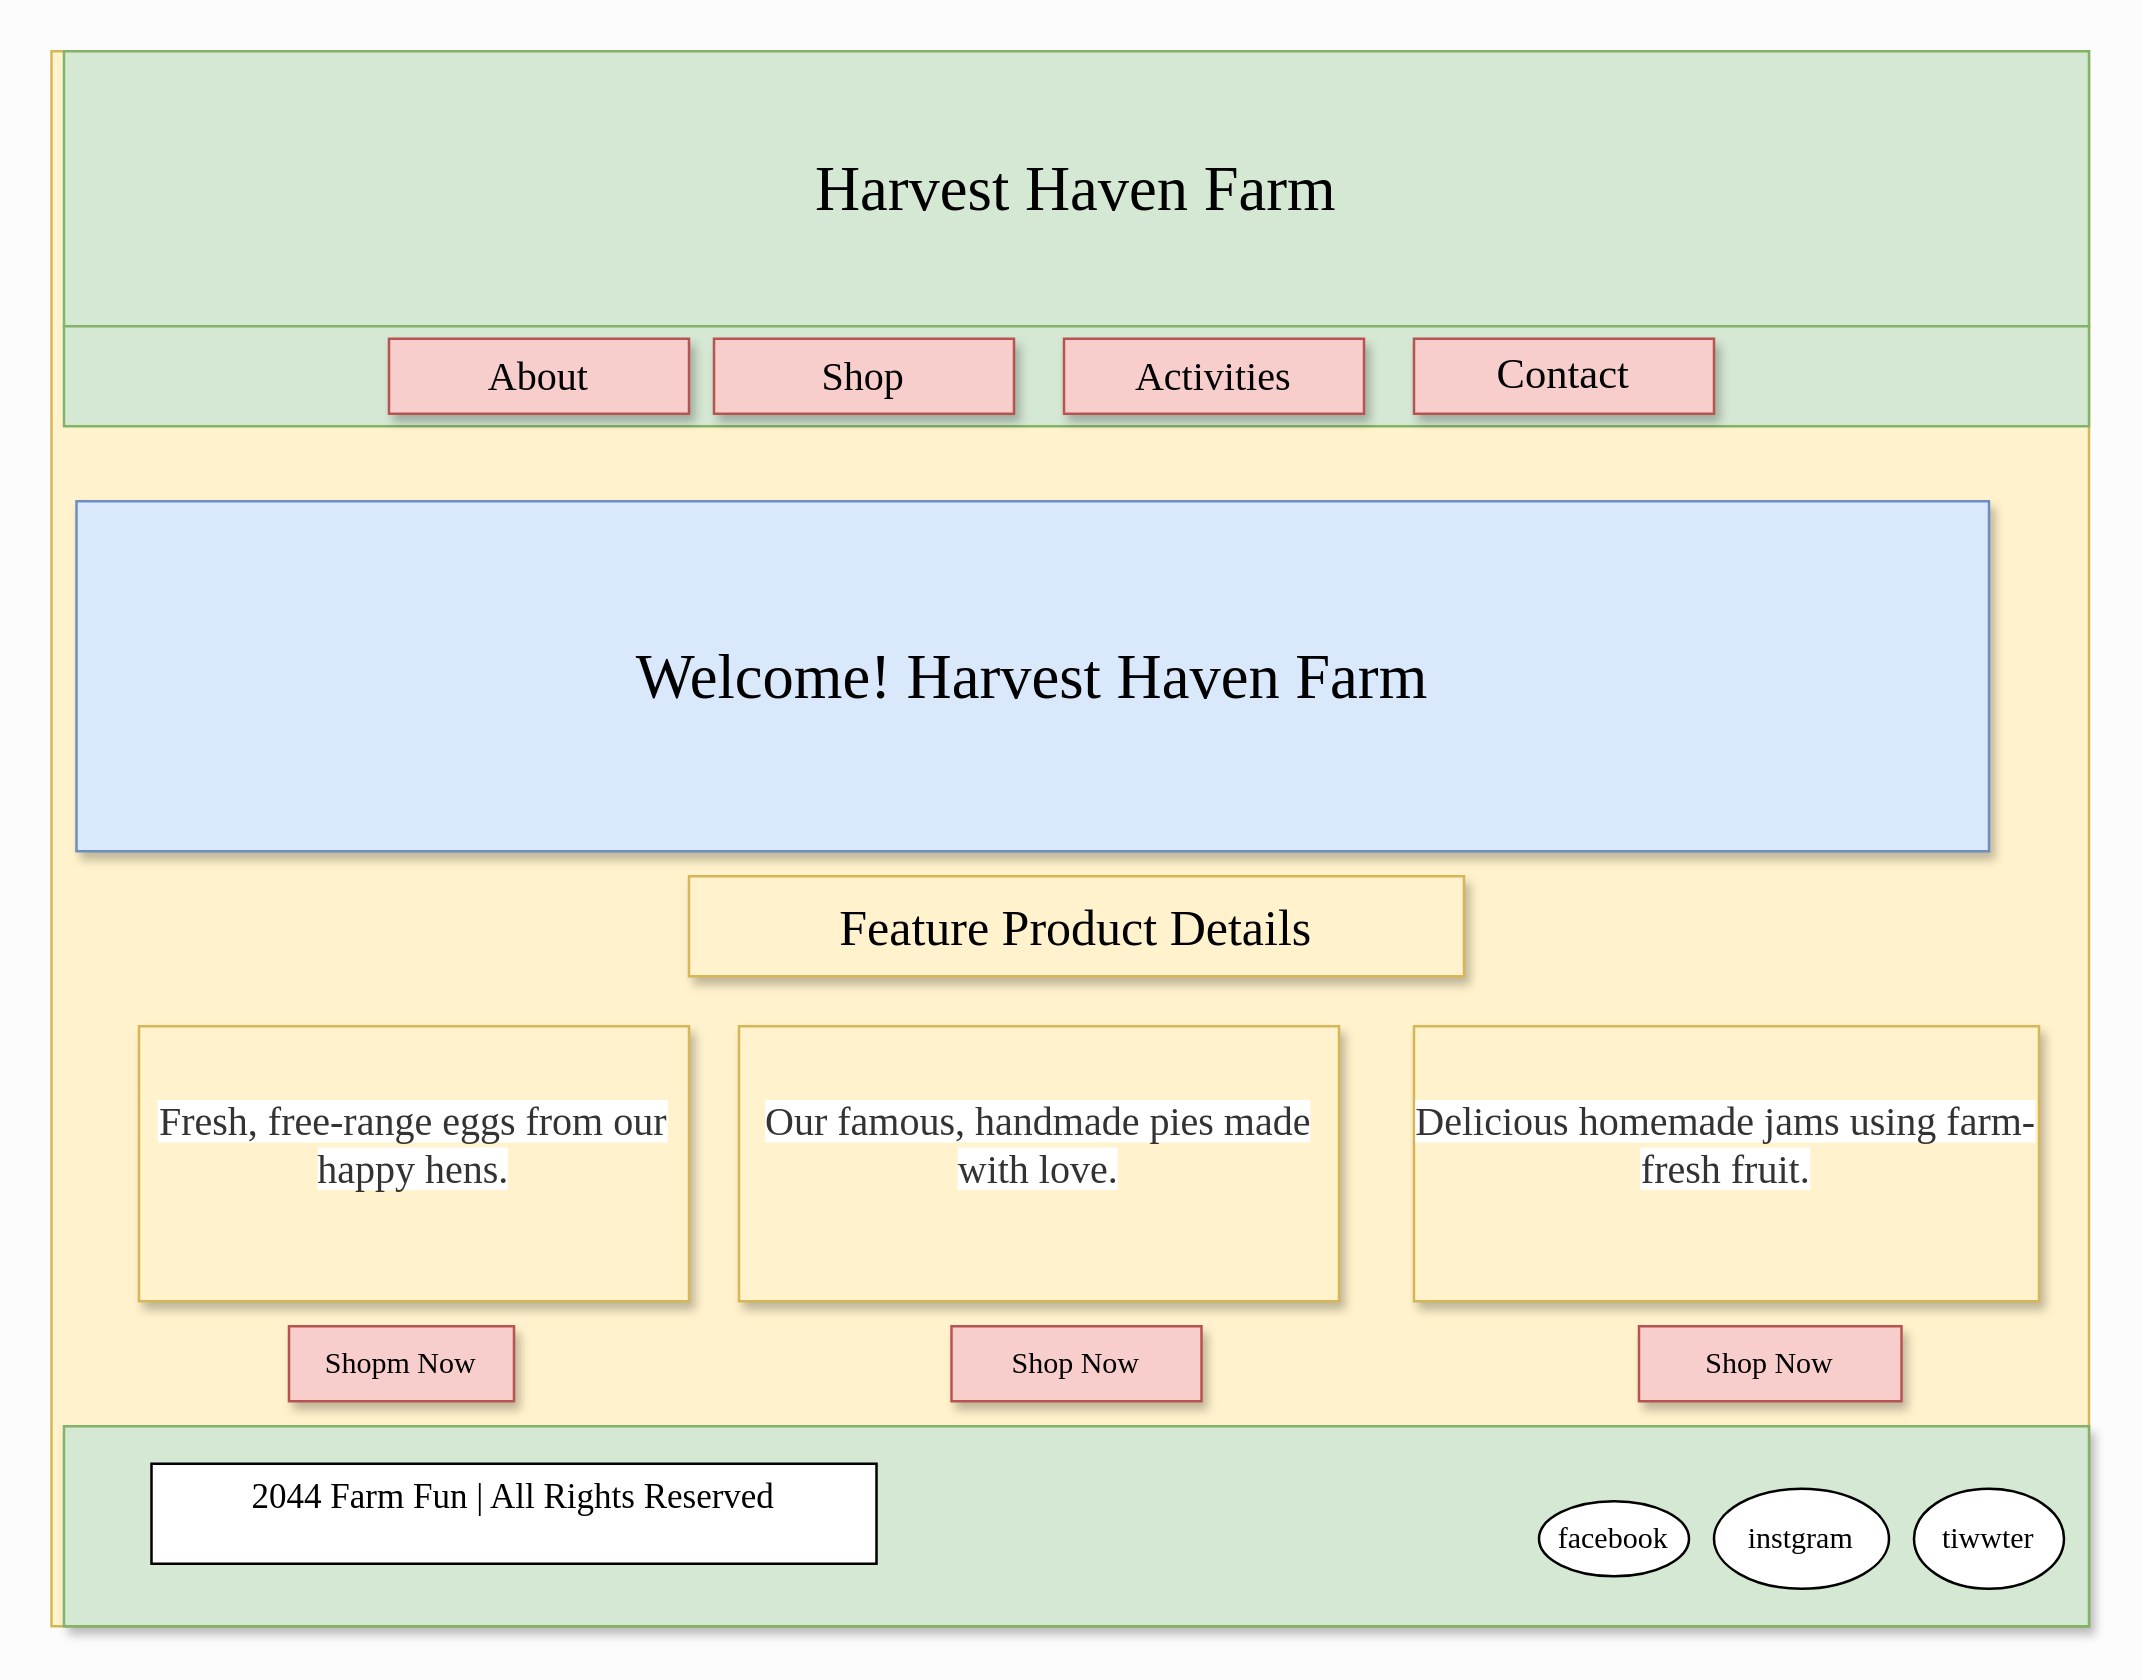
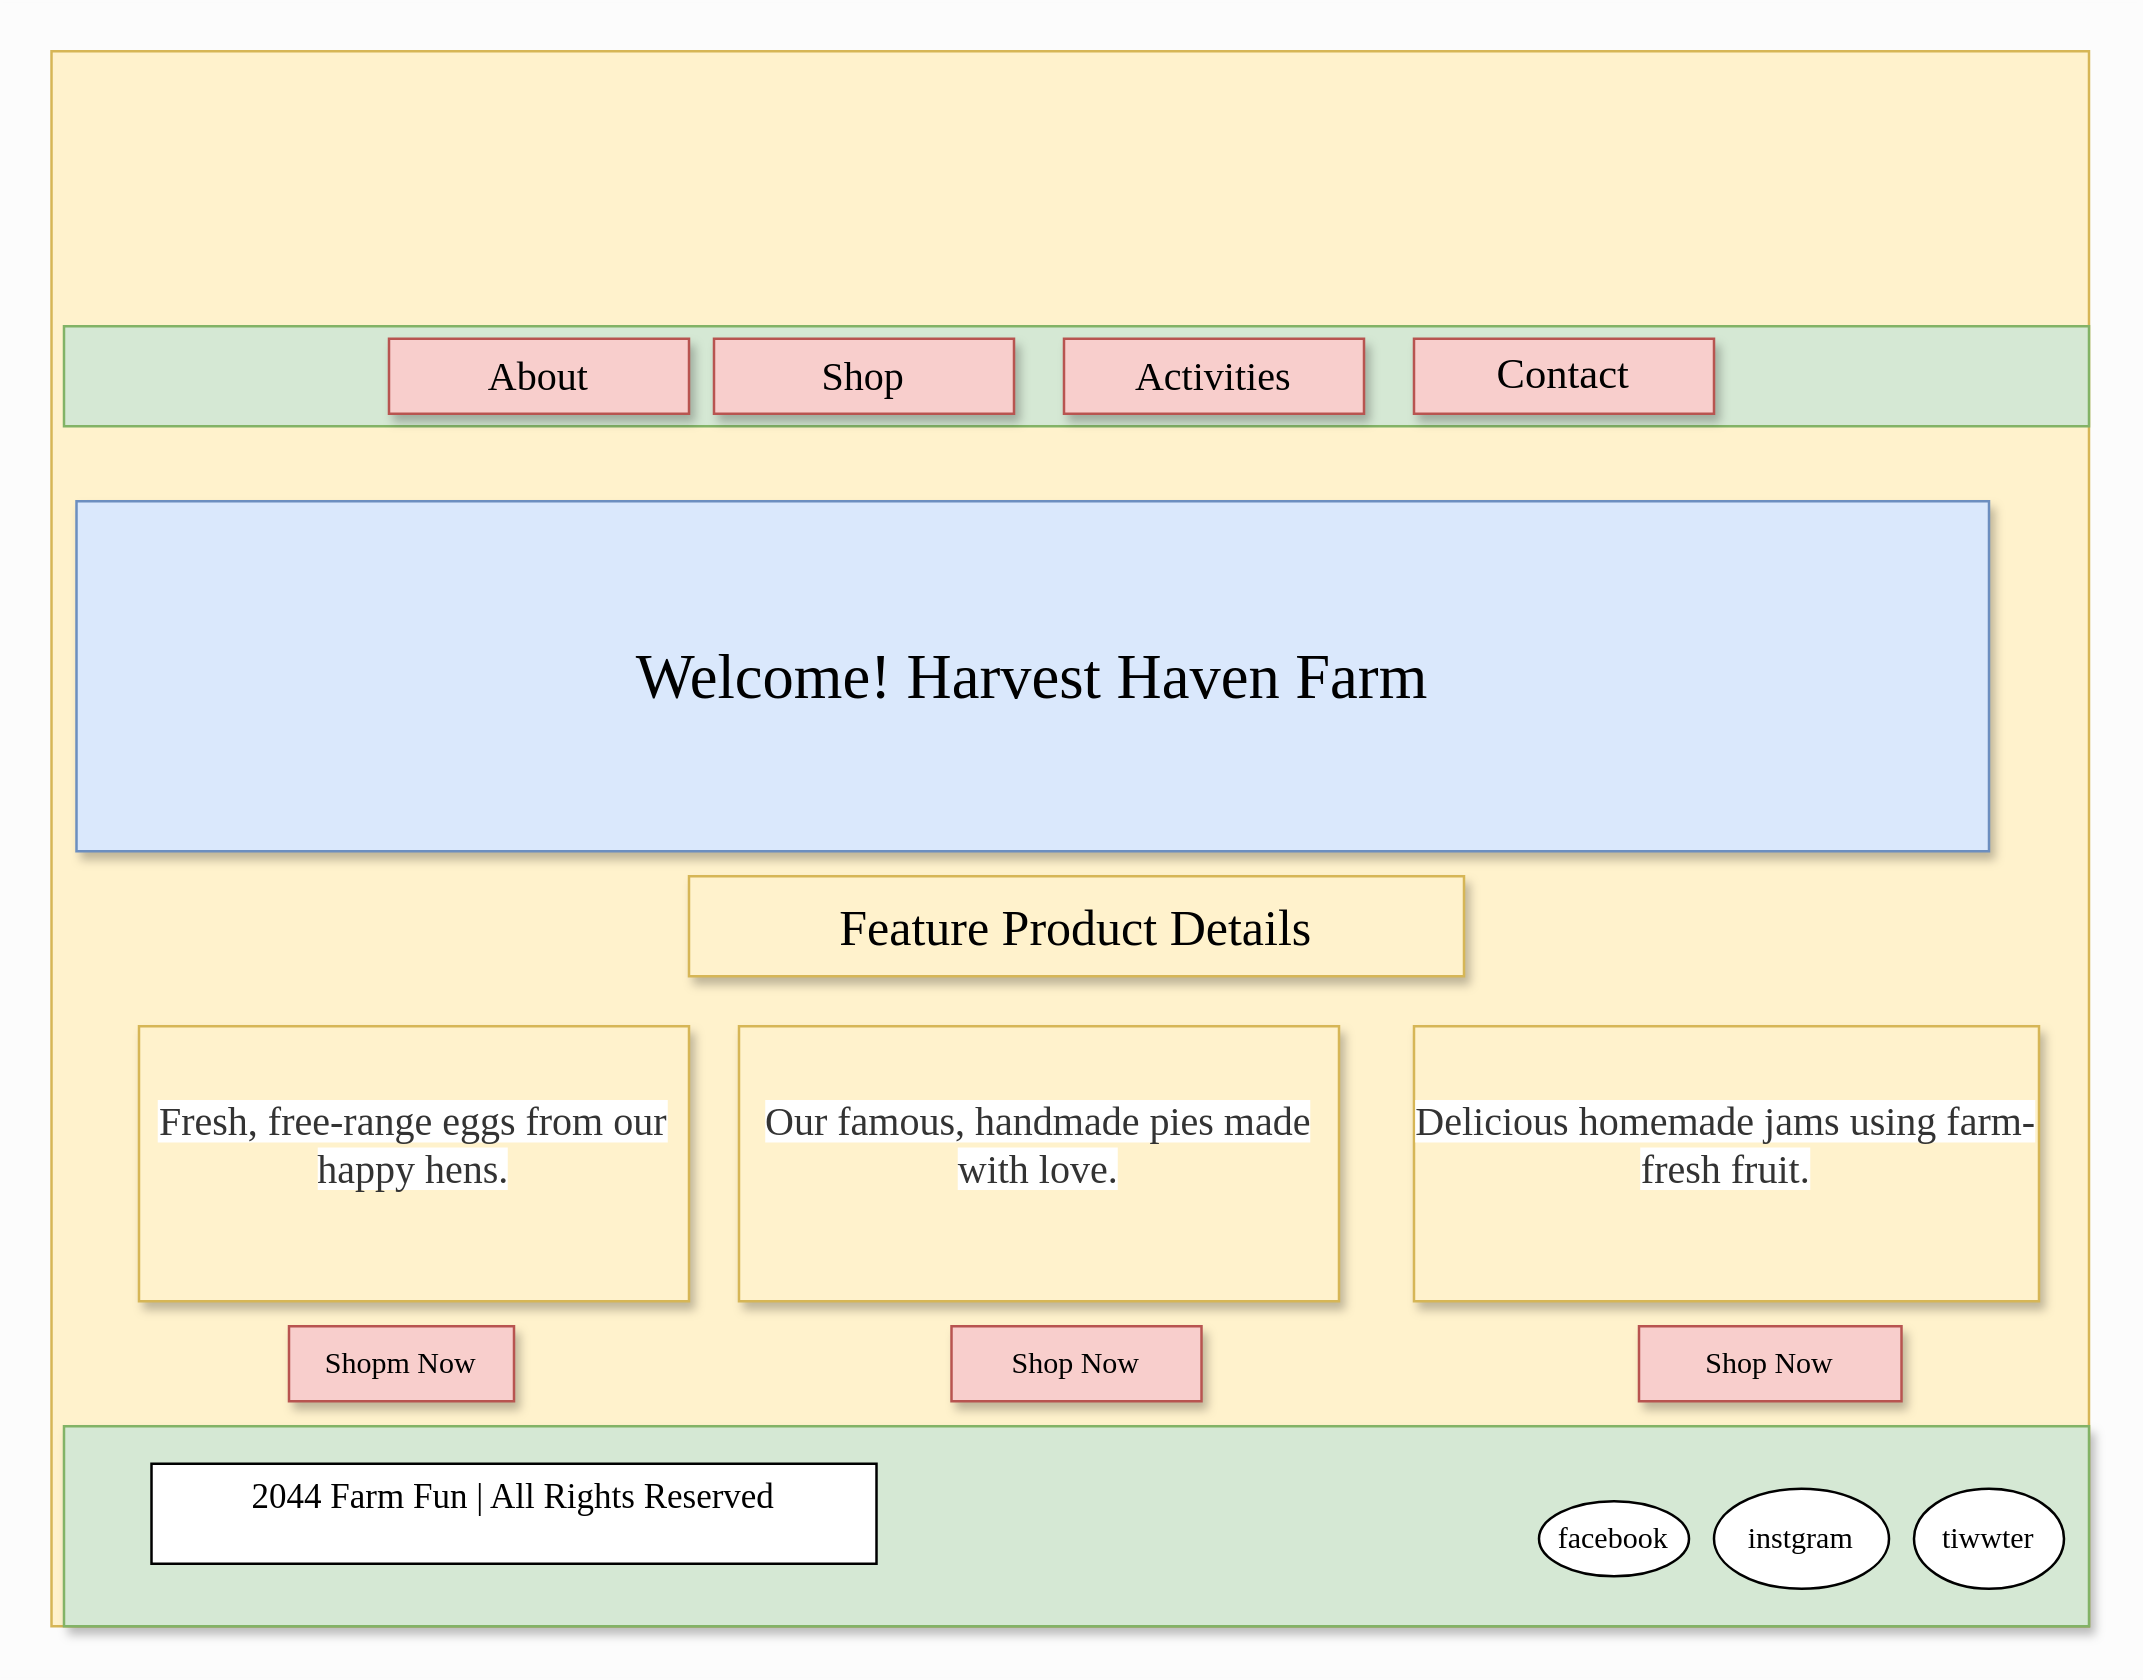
node "Harvest Haven Farm": removed
